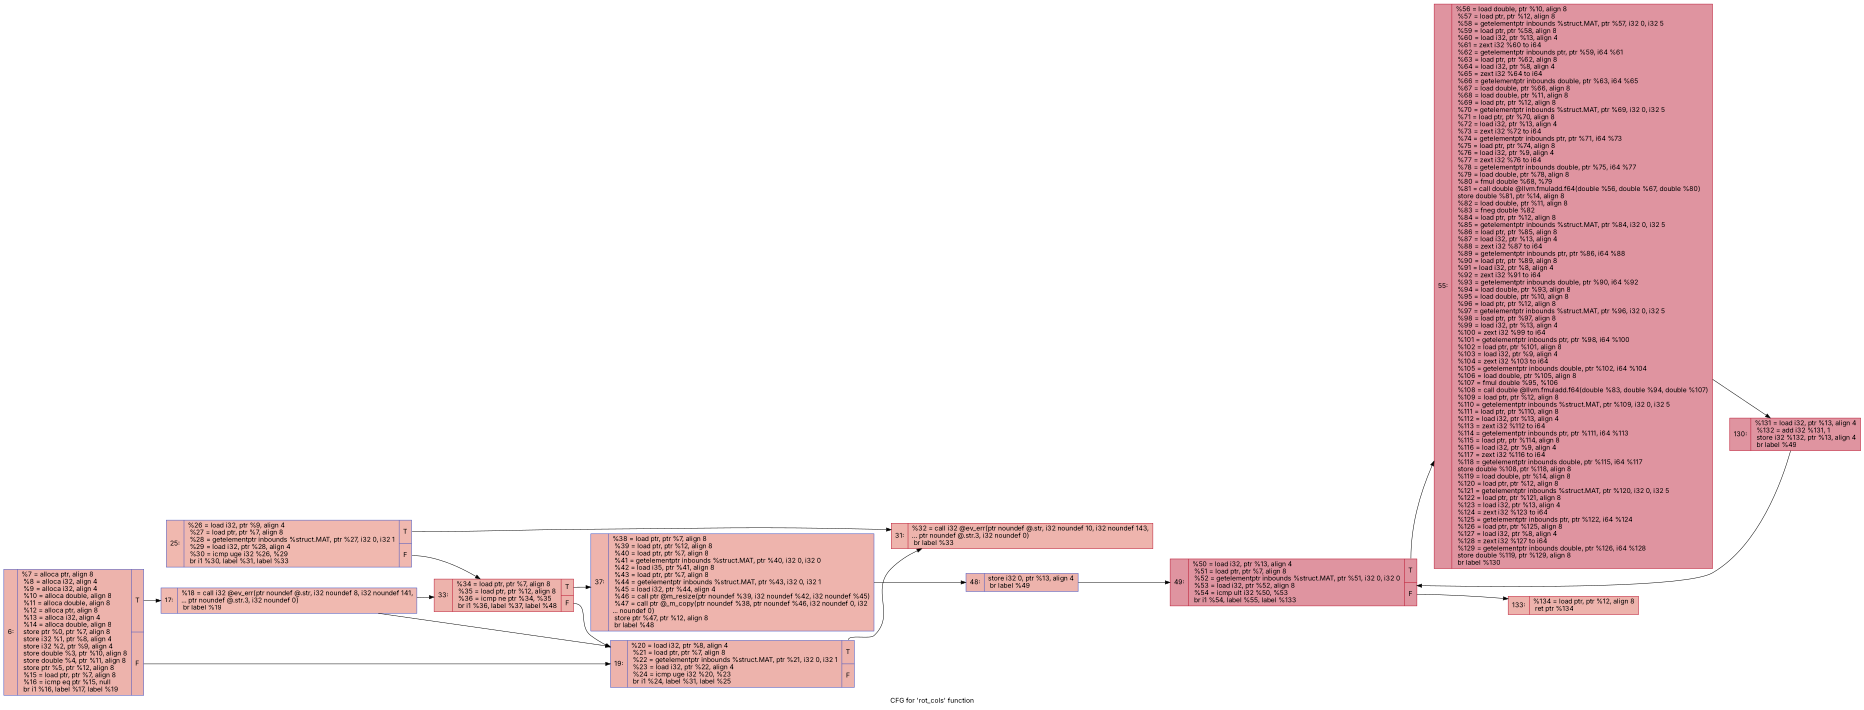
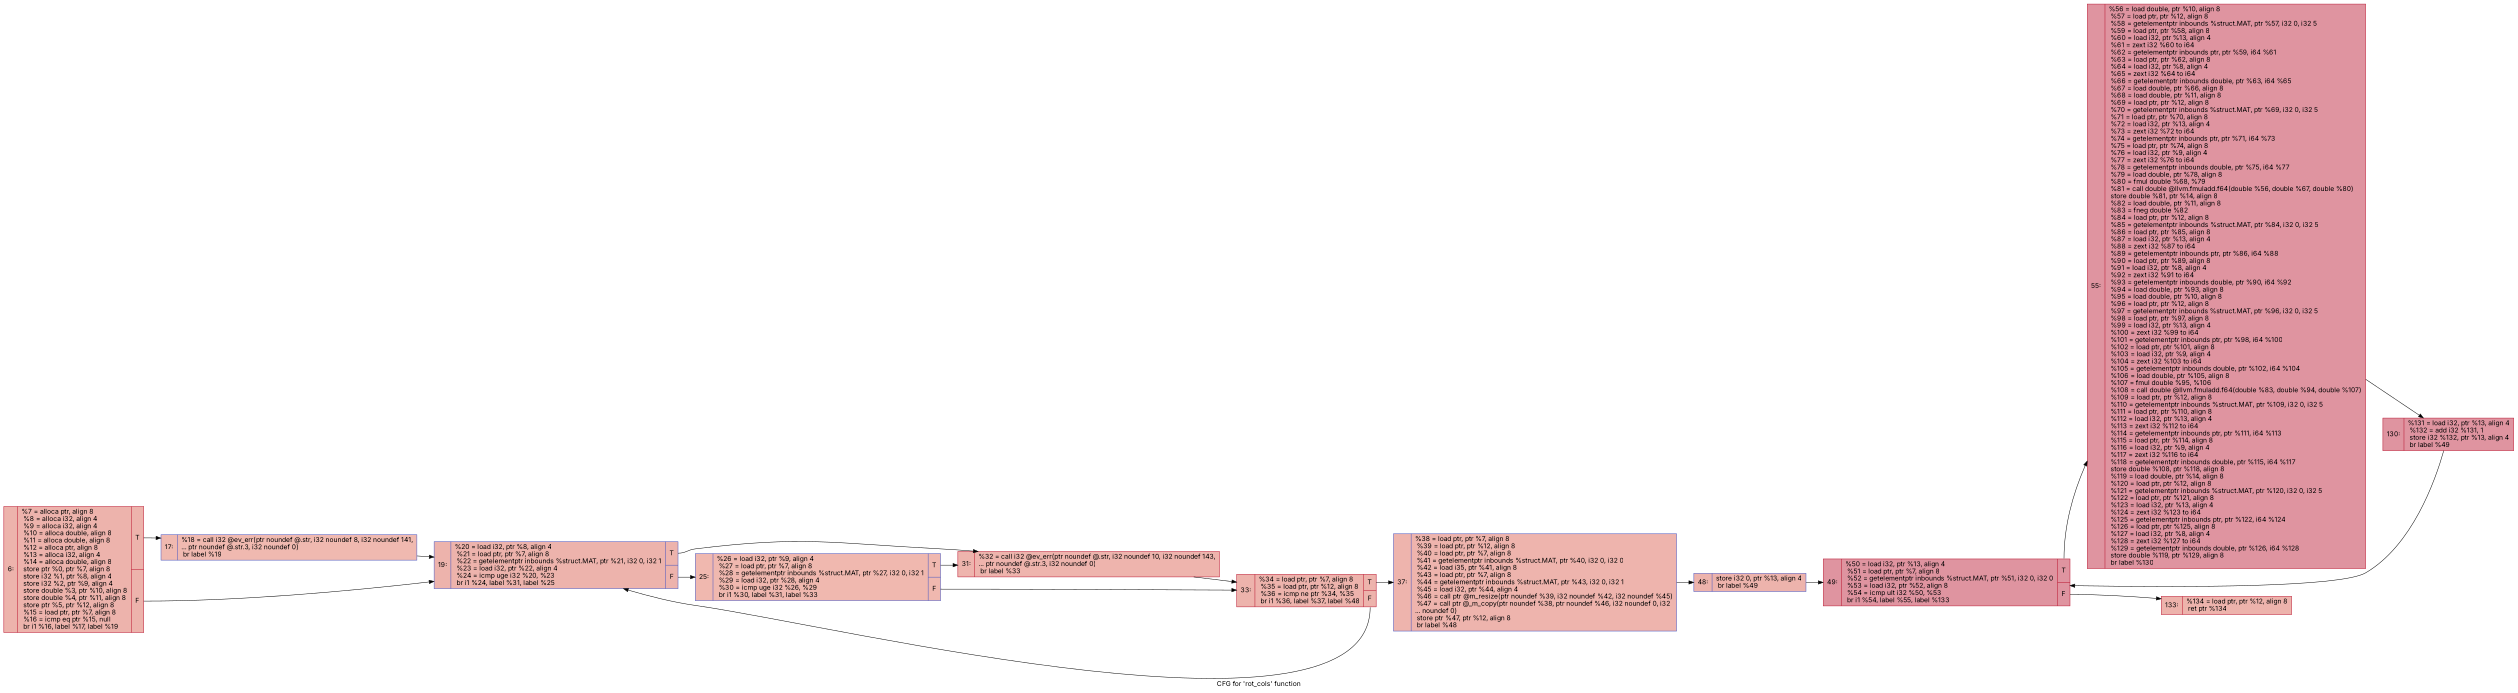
edge "19:" -> "25:": added
edge "17:" -> "33:": now "31:" -> "33:"
node "6:": color #3d50c3ff -> #b70d28ff
